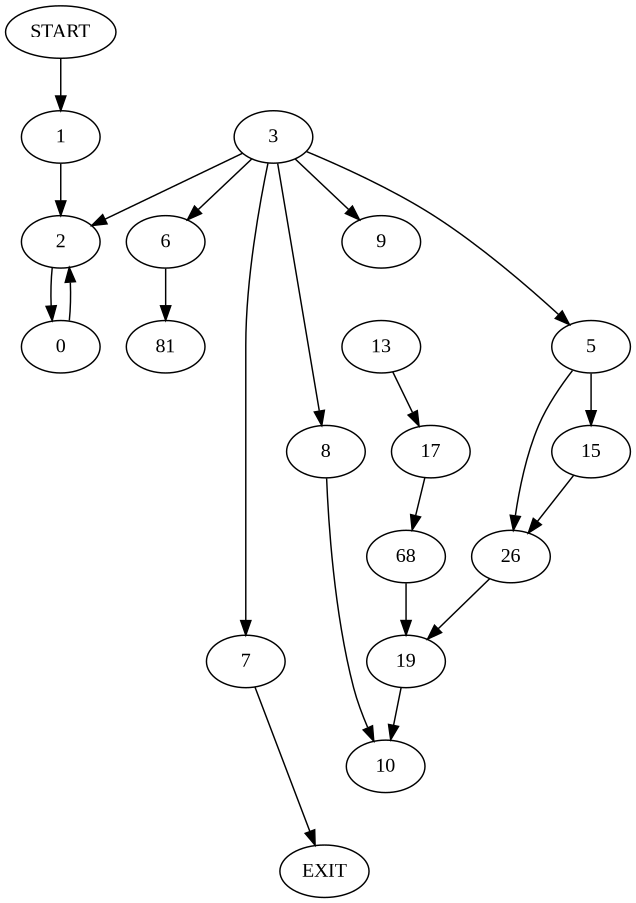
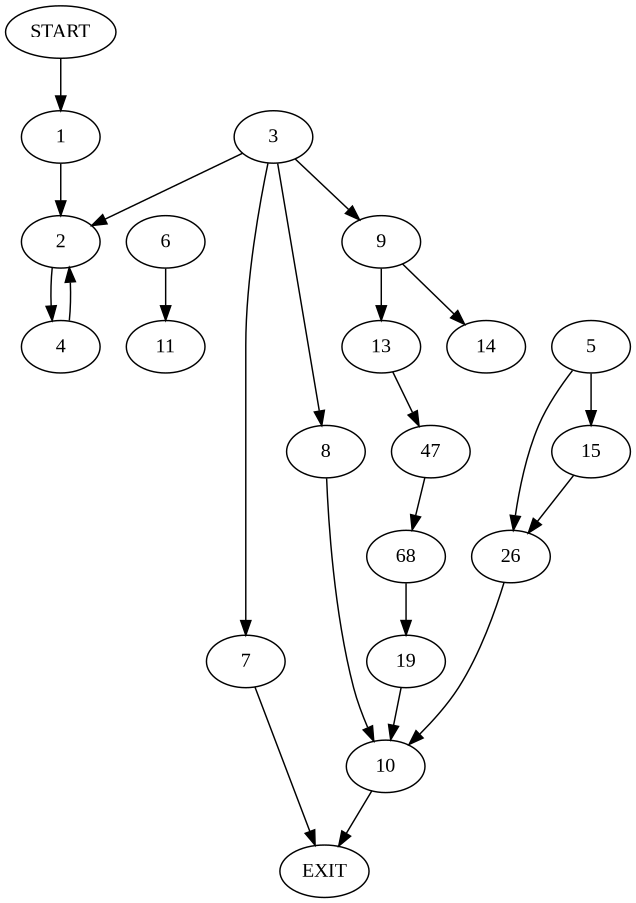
edge "3" -> "6": removed
edge "3" -> "5": removed
edge "9" -> "13": added
node "0": label "0" -> "4"
node "81": label "81" -> "11"
node "14": added
node "17": label "17" -> "47"
edge "26" -> "19": now "26" -> "10"
edge "10" -> "EXIT": added
